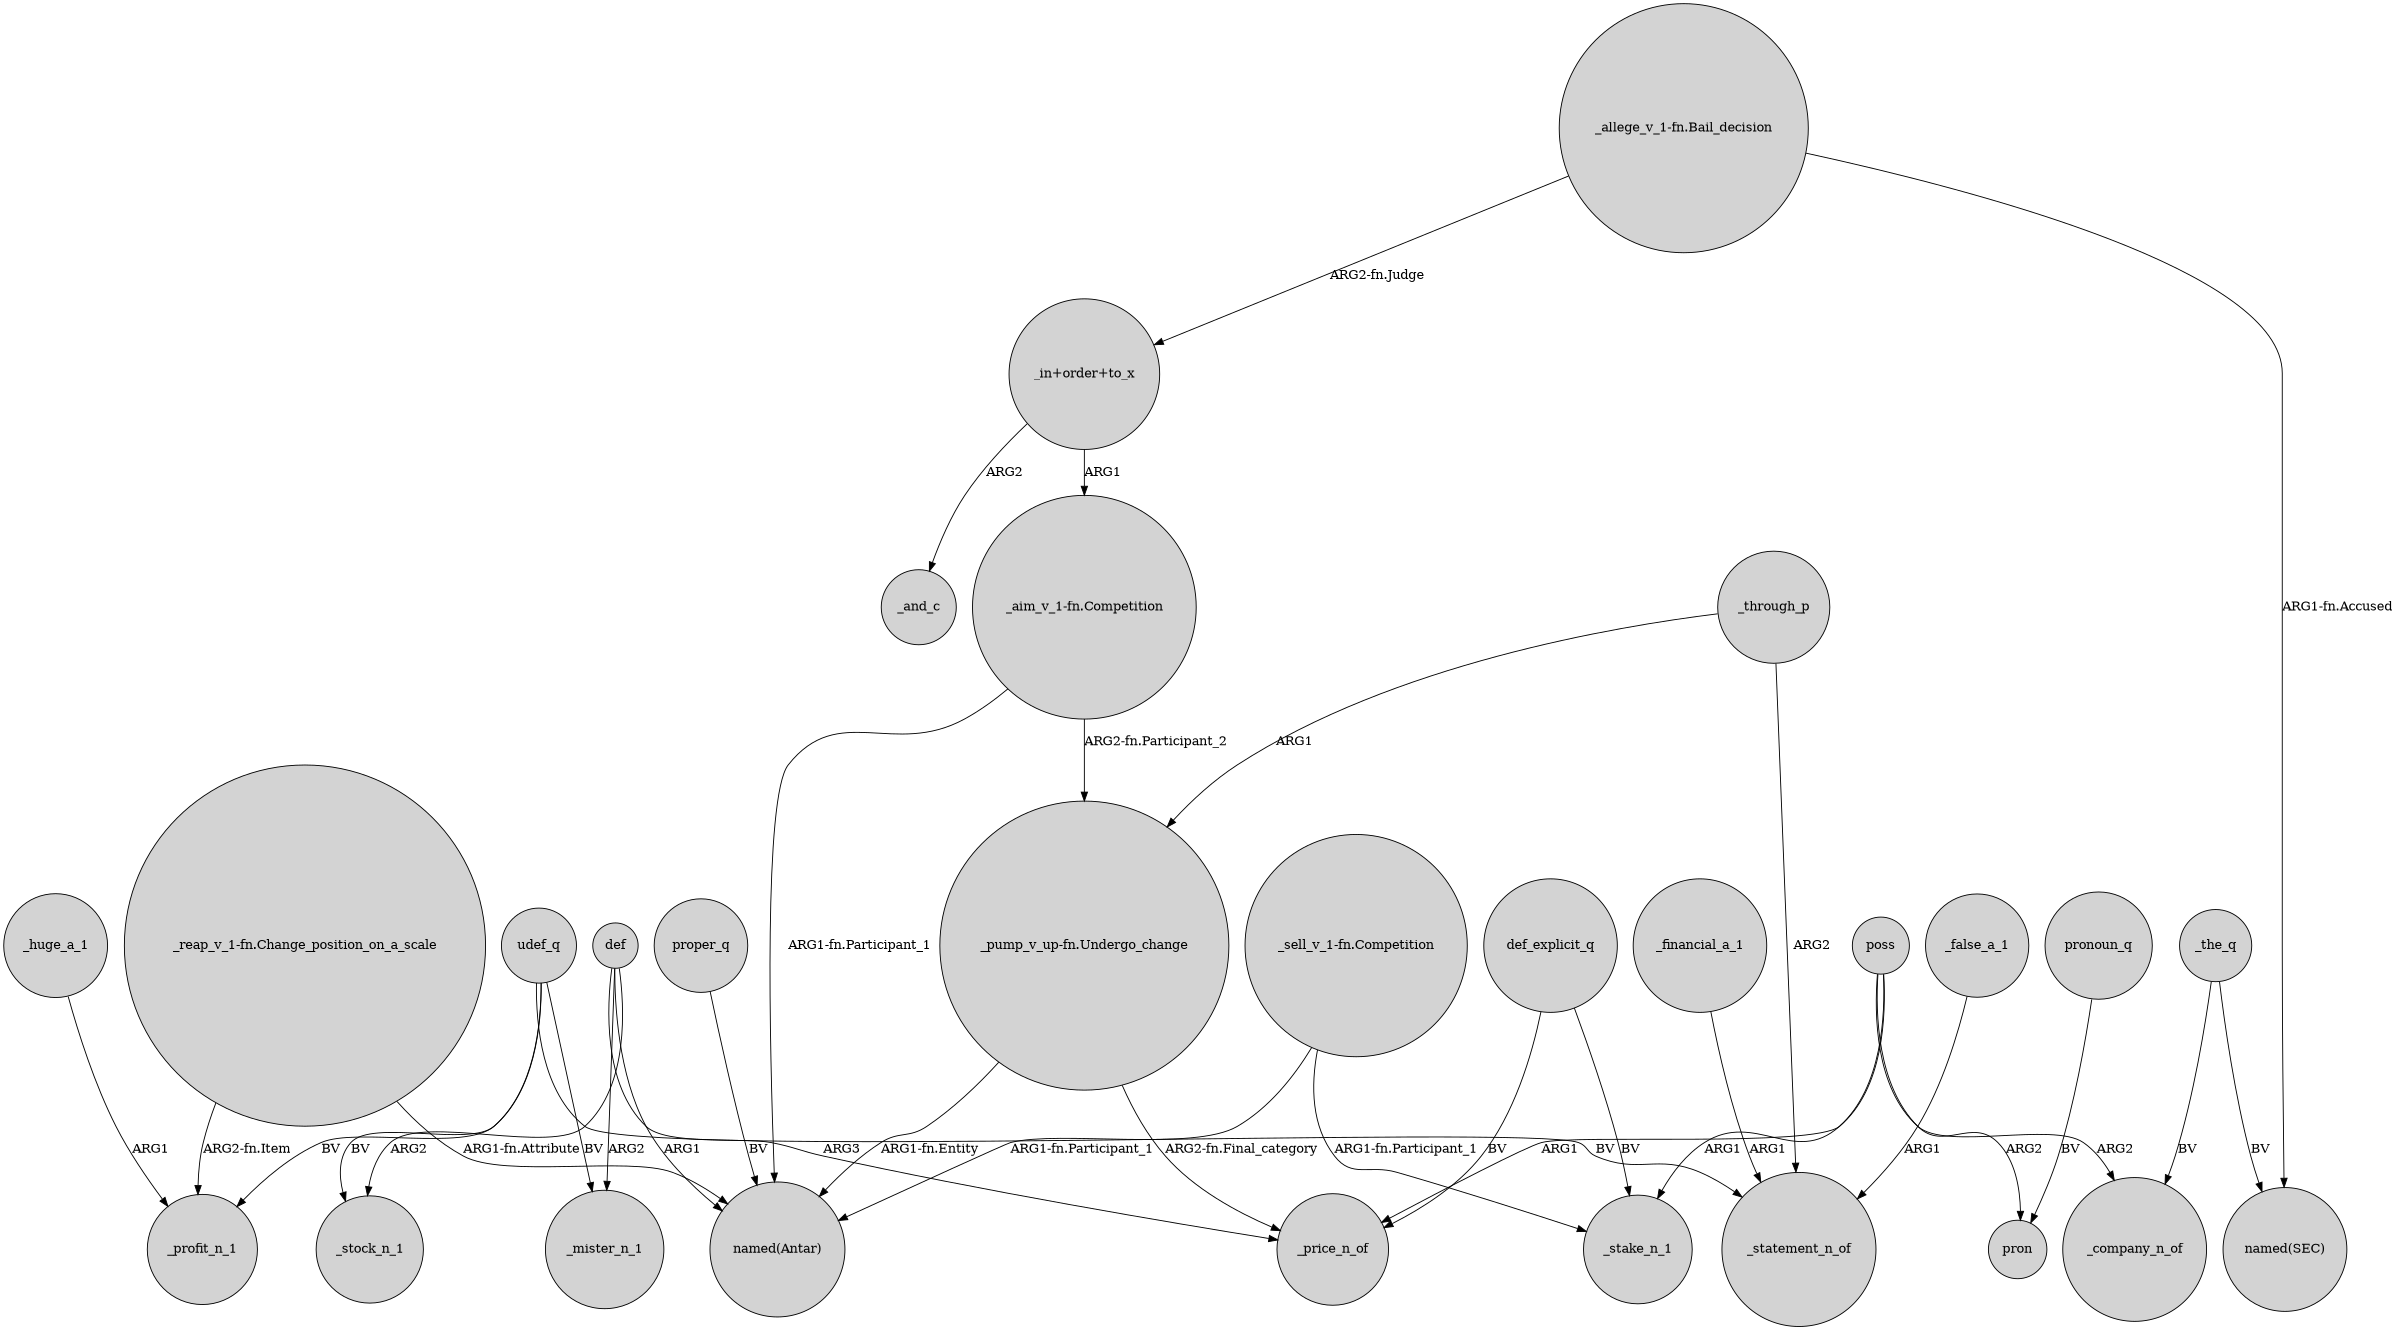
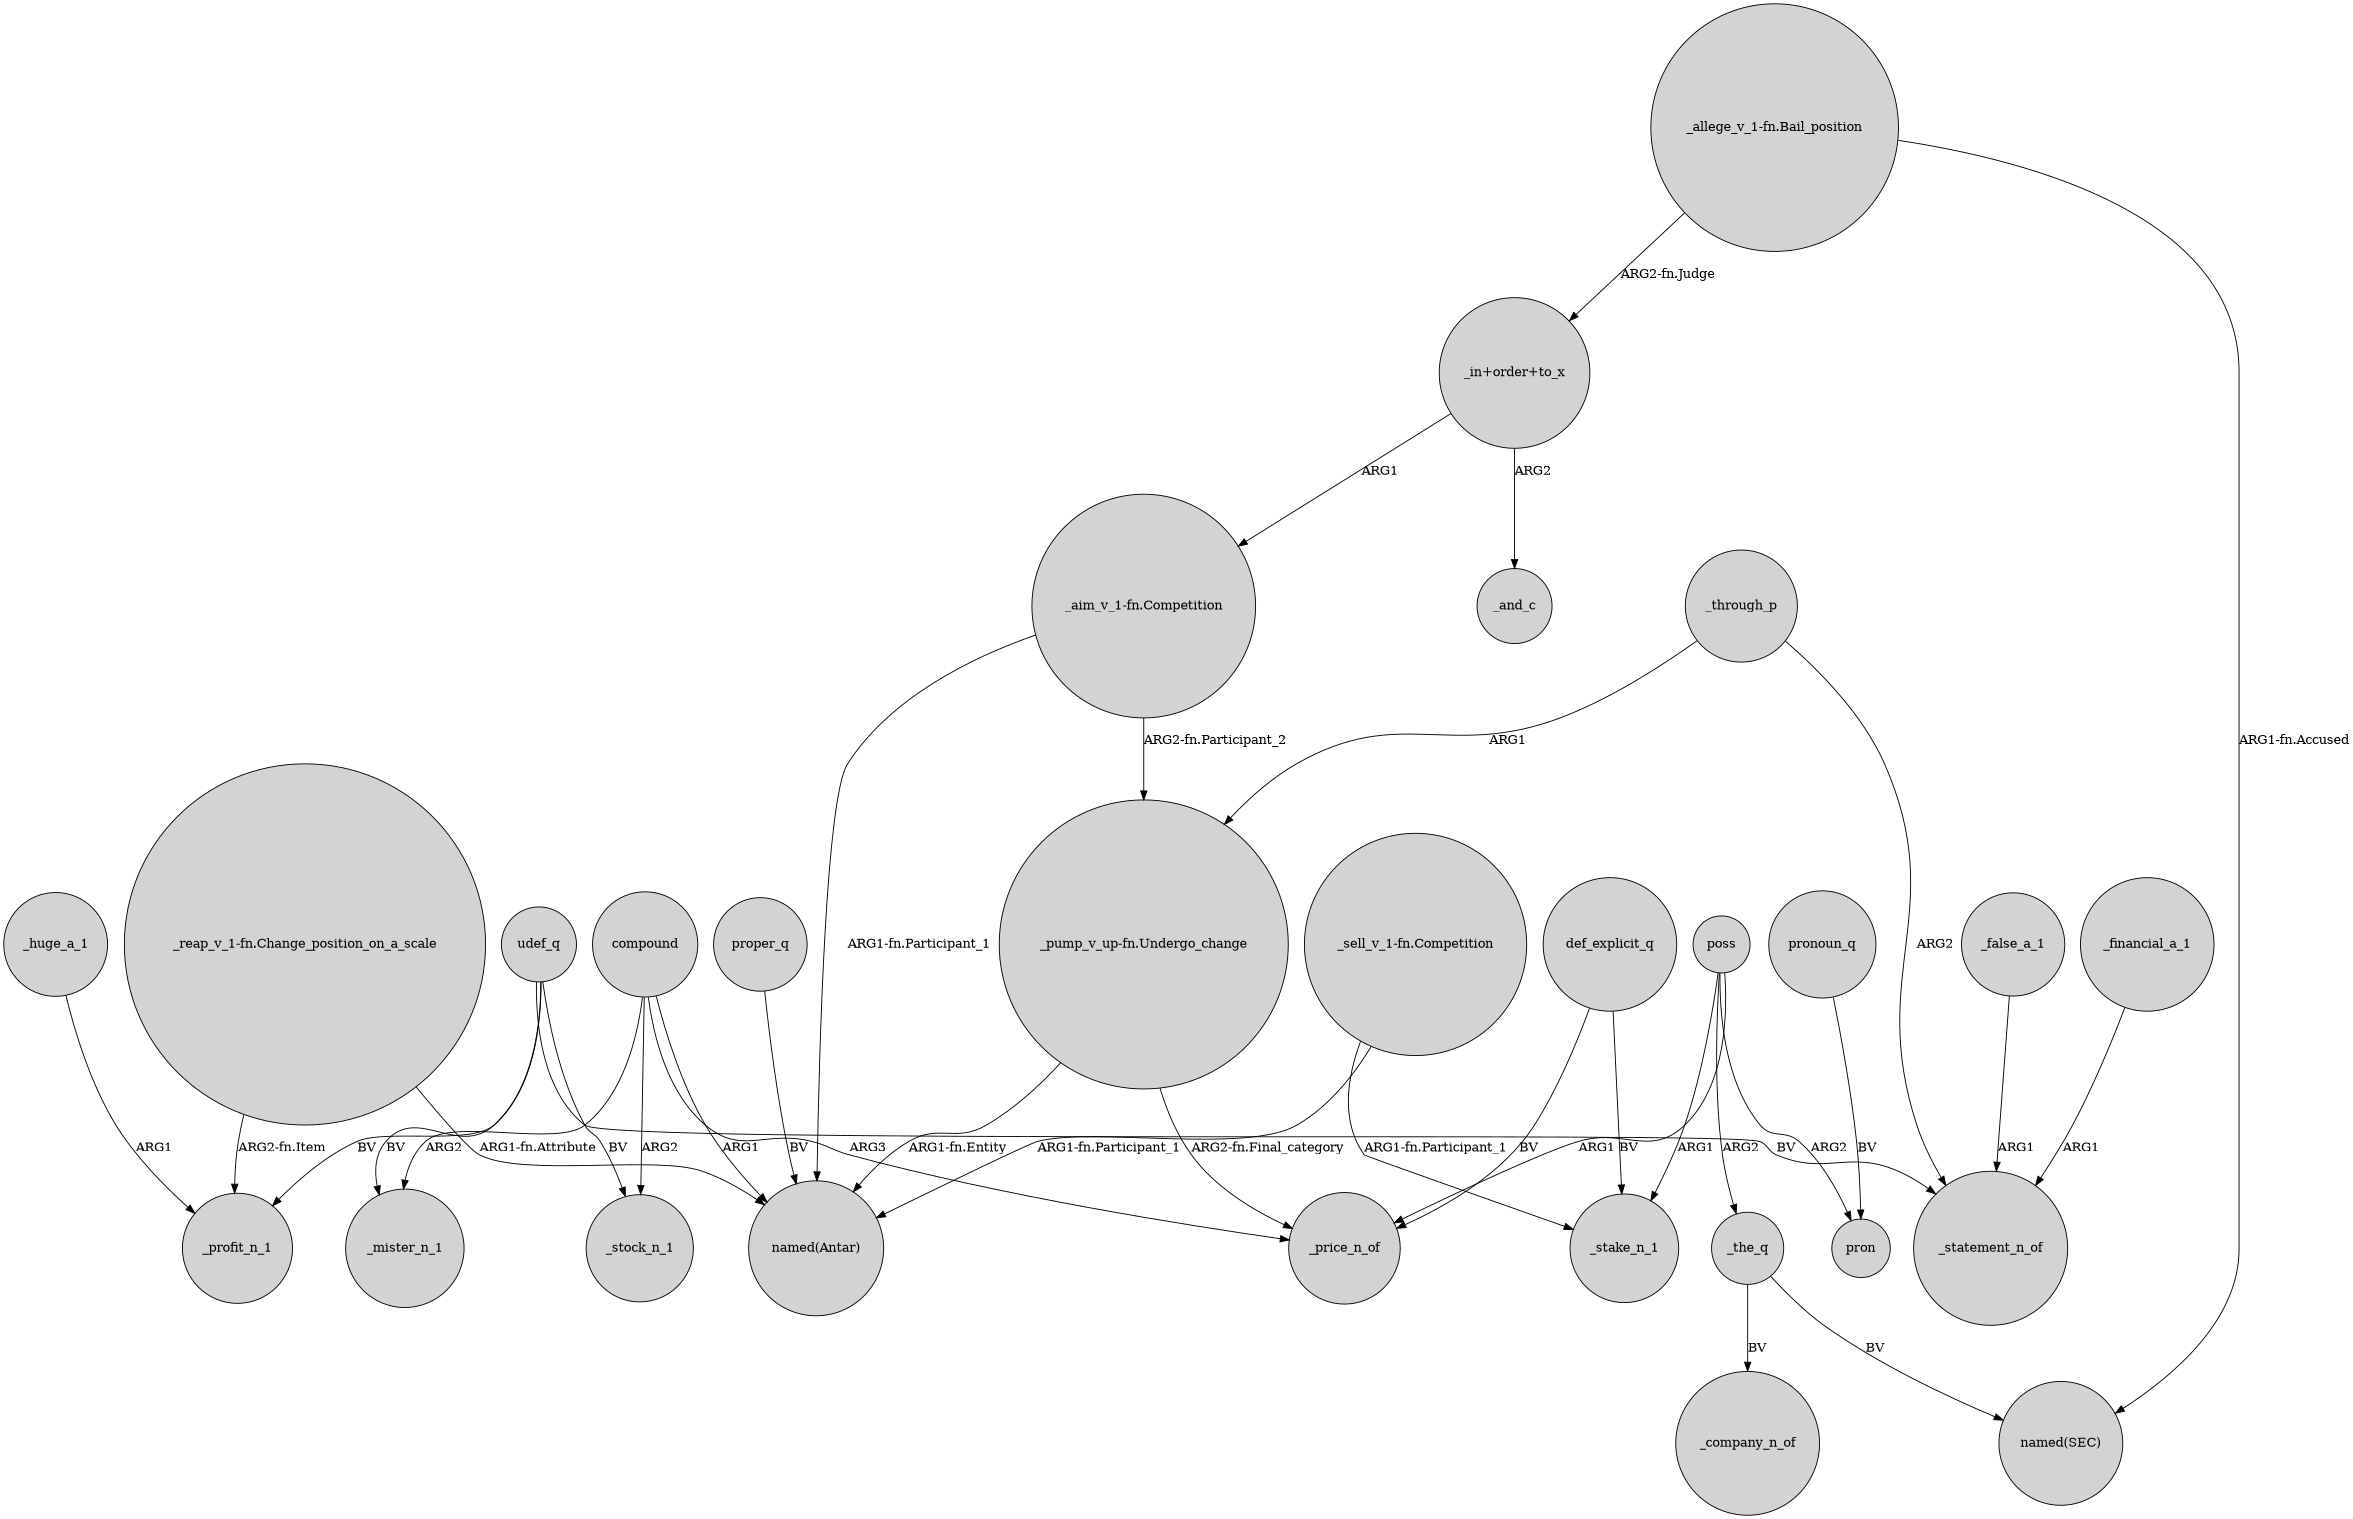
node "_allege_v_1-fn.Bail_decision": label "_allege_v_1-fn.Bail_decision" -> "_allege_v_1-fn.Bail_position"
node "def": label "def" -> "compound"
edge "poss" -> "_company_n_of": now "poss" -> "_the_q"
